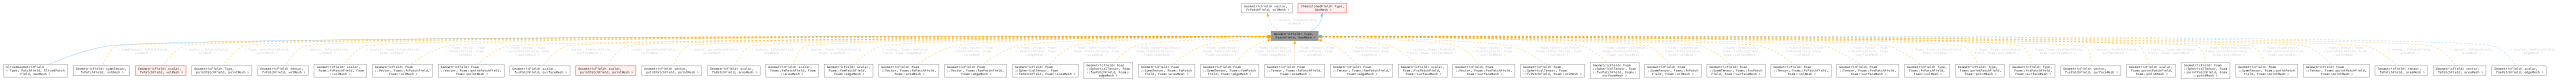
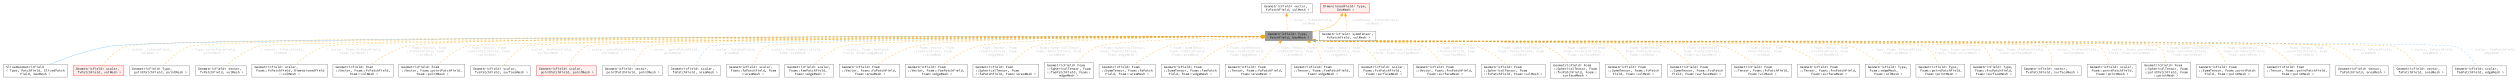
edge "GeometricField< Type, PatchField, GeoMesh >" -> "DimensionedField< Type, GeoMesh >": color steelblue1 -> orange
edge "GeometricField< symmTensor, fvPatchField, volMesh >" -> "GeometricField< Type, PatchField, GeoMesh >": now "GeometricField< symmTensor, fvPatchField, volMesh >" -> "DimensionedField< Type, GeoMesh >"
edge "GeometricField< scalar, faPatchField, areaMesh >" -> "GeometricField< Type, PatchField, GeoMesh >": color orange -> steelblue1
node "GeometricField< symmTensor, fvPatchField, volMesh >": color red -> gray40
node "GeometricField< scalar, Foam::fvPatchField, Foam ::volMesh >": label "GeometricField< scalar, Foam::fvPatchField, Foam ::volMesh >" -> "GeometricField< scalar, Foam::fvPatchField, DimensionedField ::volMesh >"
node "GeometricField< Type, Foam::fvPatchField, Foam::volMesh >": label "GeometricField< Type, Foam::fvPatchField, Foam::volMesh >" -> "GeometricField< Type, Foam::edgeMesh, Foam::volMesh >"
